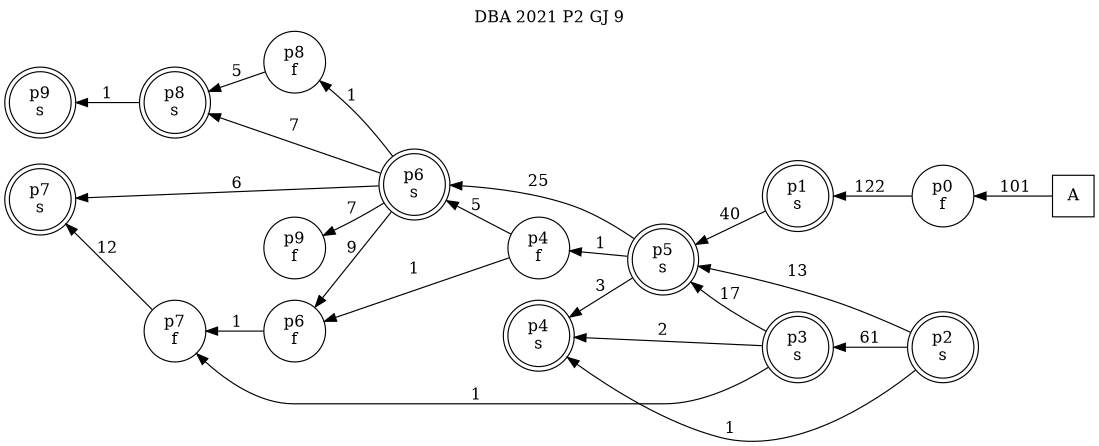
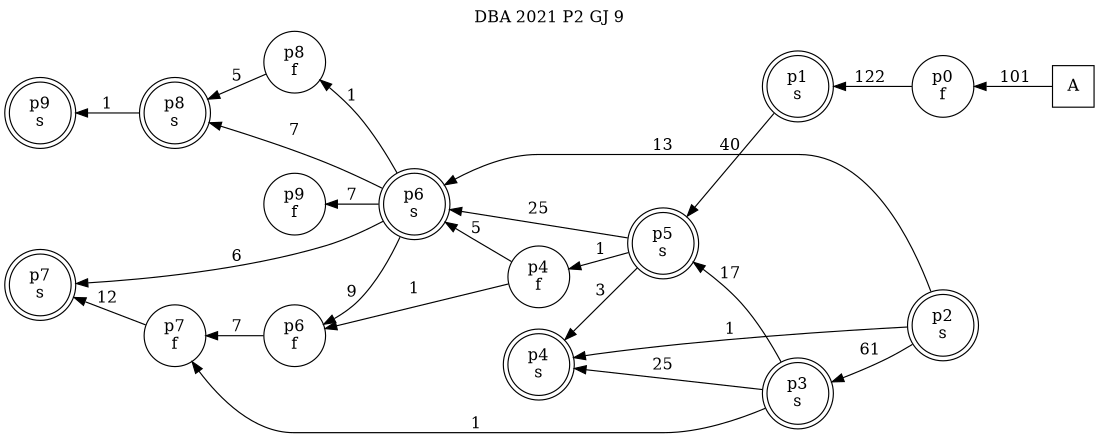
edge "p2 s" -> "p5 s": now "p2 s" -> "p6 s"
edge "p6 f" -> "p7 f": label "1" -> "7"
edge "p3 s" -> "p4 s": label "2" -> "25"
